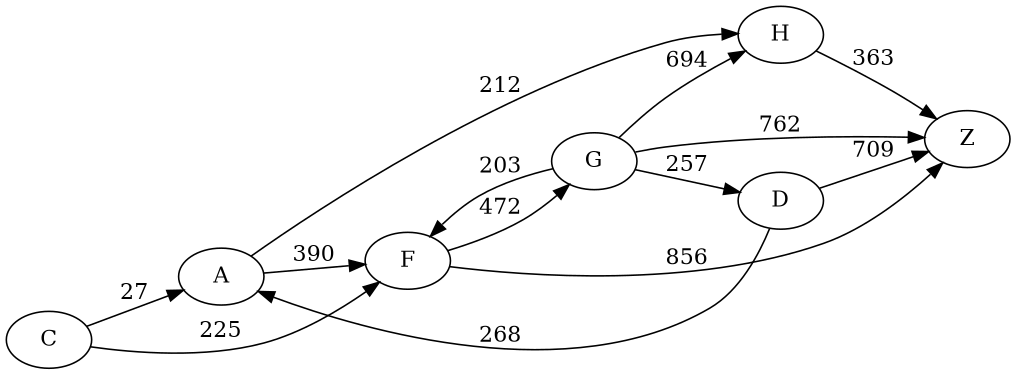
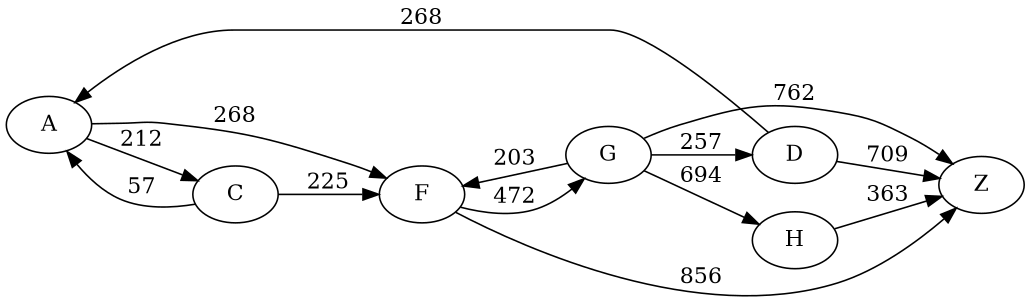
edge "A" -> "H": now "A" -> "C"
edge "A" -> "F": label "390" -> "268"
edge "C" -> "A": label "27" -> "57"
